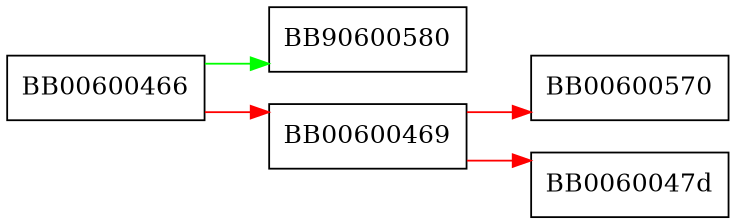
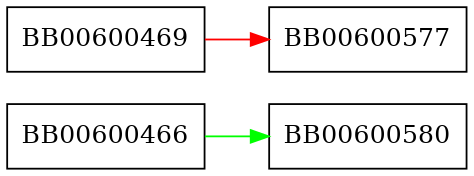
node "BB90600580": label "BB90600580" -> "BB00600580"
node "BB00600570": label "BB00600570" -> "BB00600577"
edge "BB00600466" -> "BB00600469": removed
node "BB0060047d": removed
